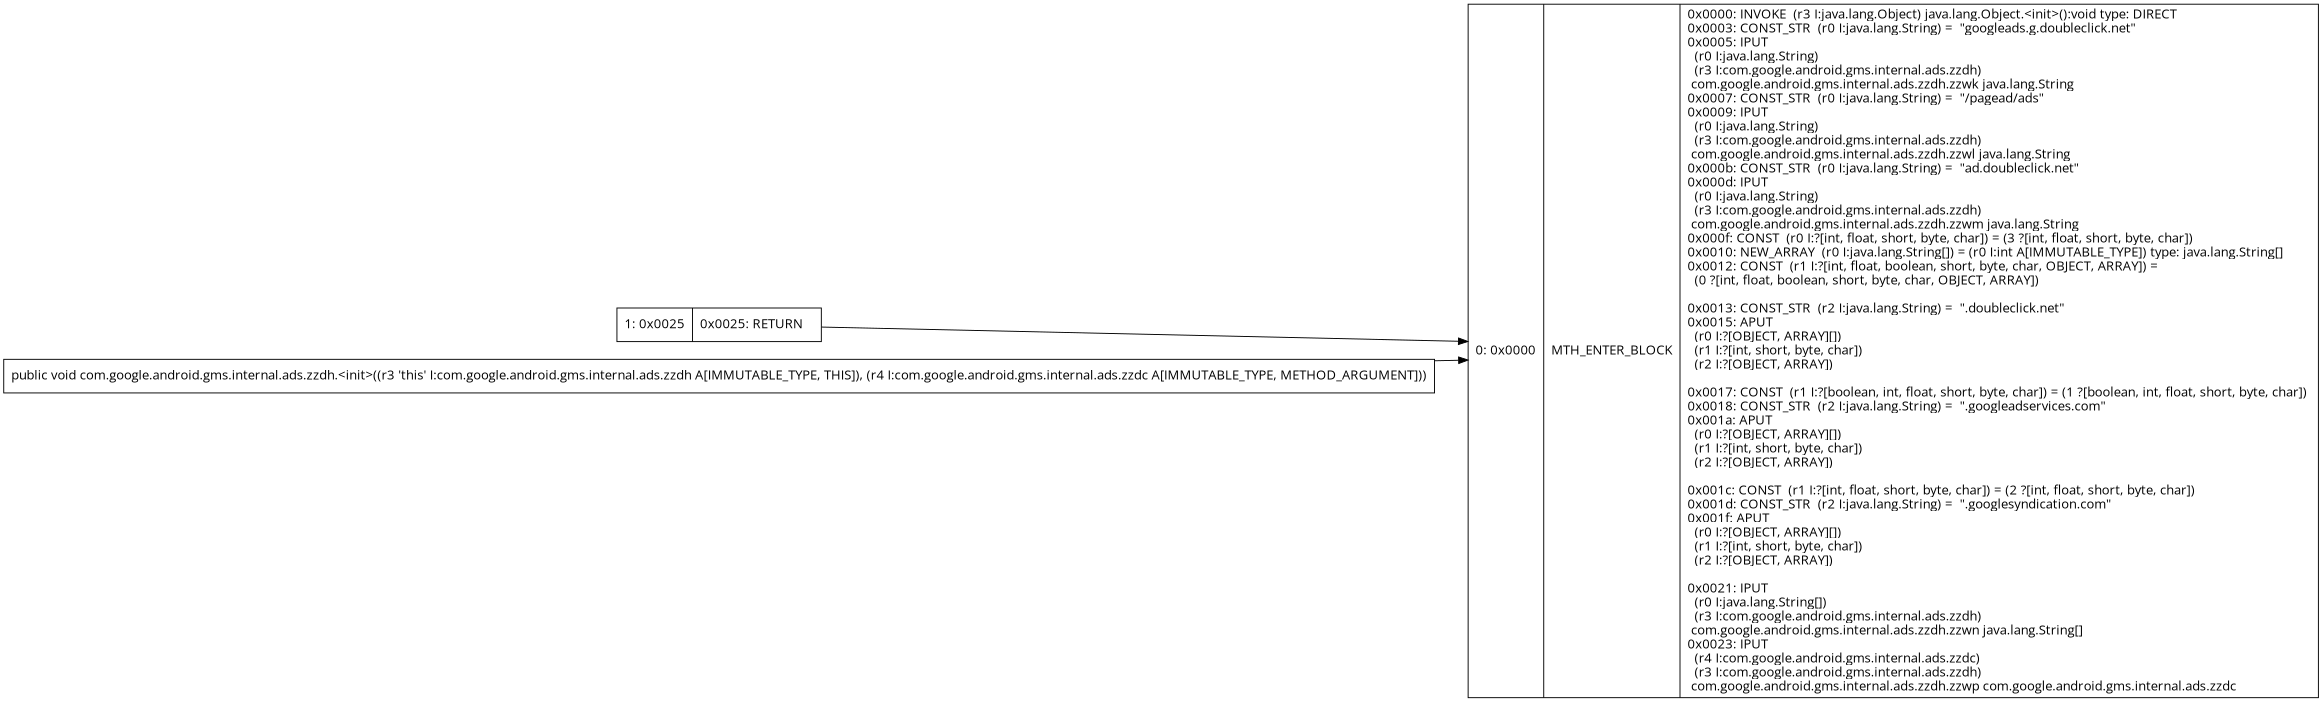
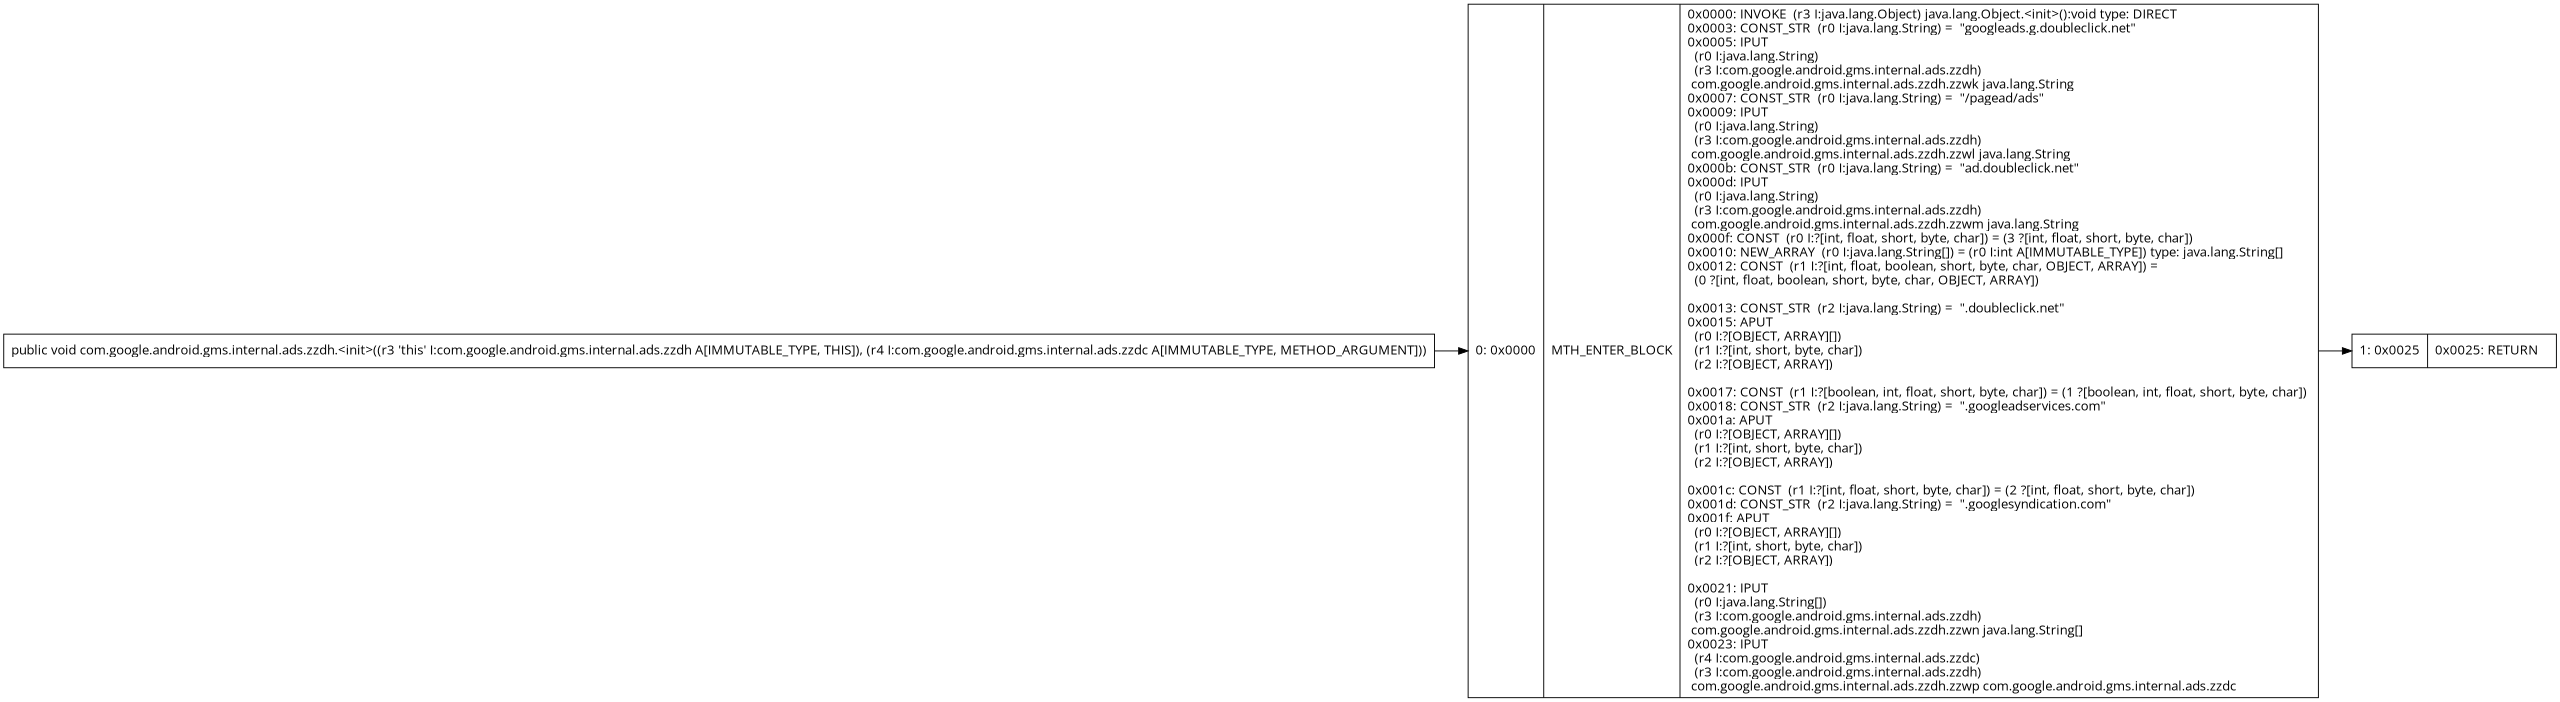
edge "1: 0x0025" -> "0: 0x0000": reversed
